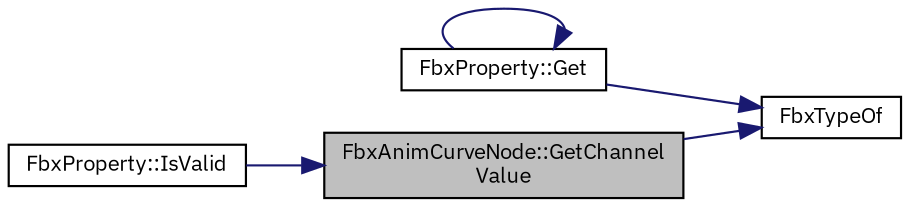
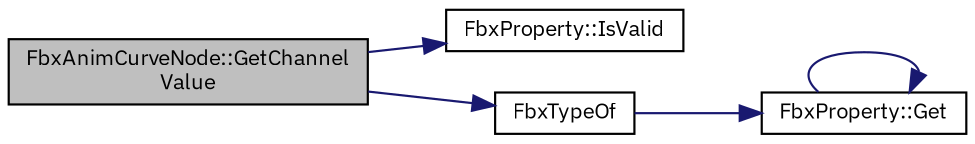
edge "FbxProperty::Get" -> "FbxTypeOf": reversed
edge "FbxProperty::IsValid" -> "FbxAnimCurveNode::GetChannel Value": reversed
